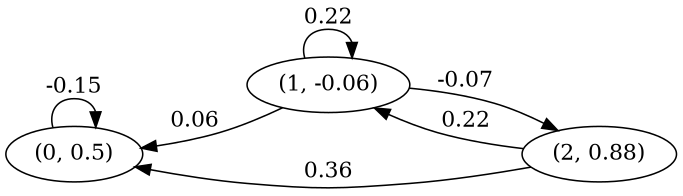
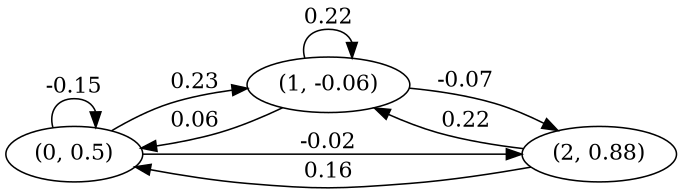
edge "(0, 0.5)" -> "(1, -0.06)": added, label "0.23"
edge "(0, 0.5)" -> "(2, 0.88)": added, label "-0.02"
edge "(2, 0.88)" -> "(0, 0.5)": label "0.36" -> "0.16"
